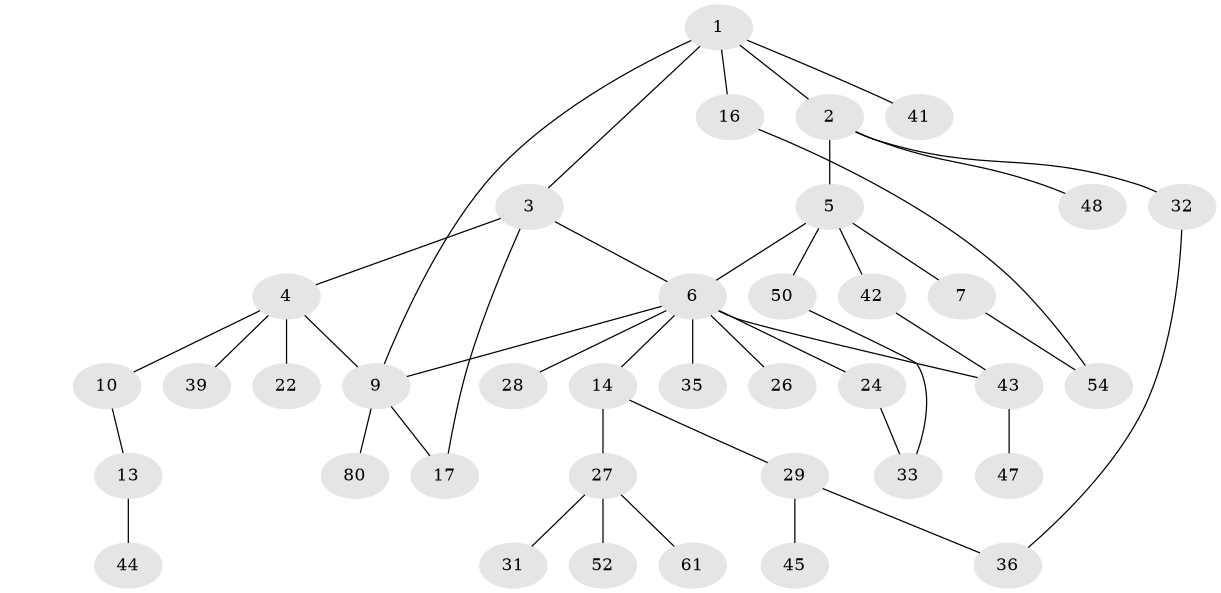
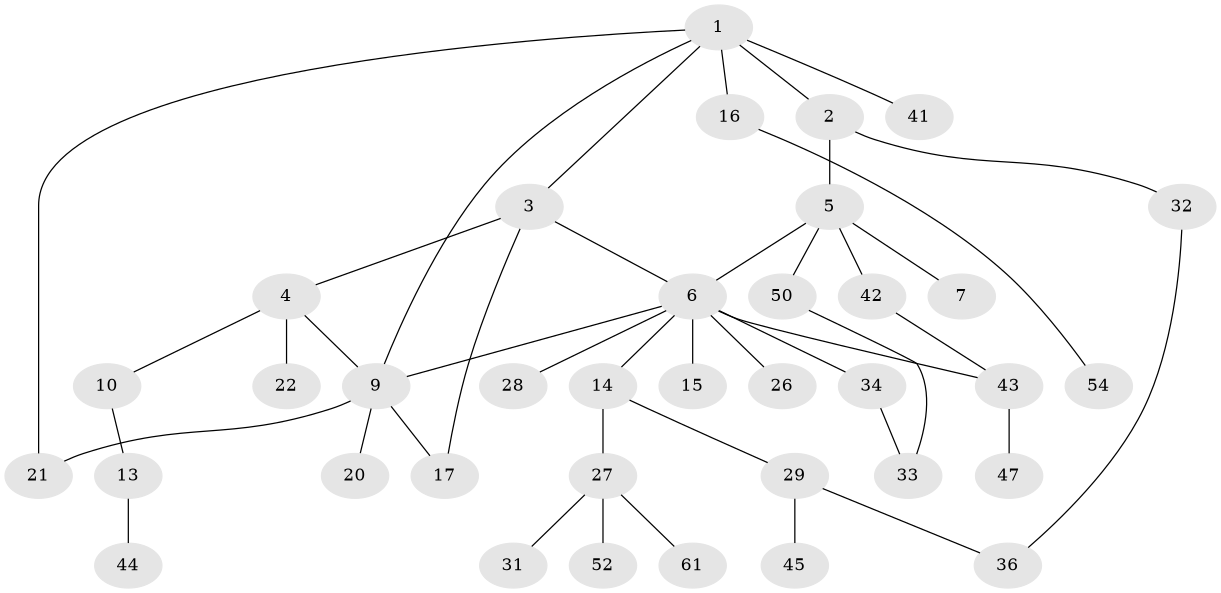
node "48": removed
edge "7" -- "54": removed
node "39": removed
node "35": label "35" -> "15"
node "24": label "24" -> "34"
node "21": added
node "80": label "80" -> "20"
